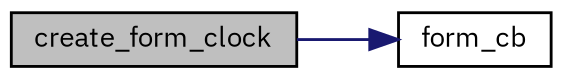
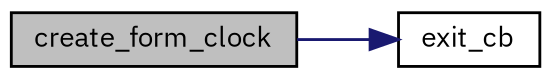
node "form_cb": label "form_cb" -> "exit_cb"
